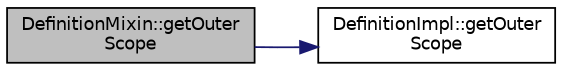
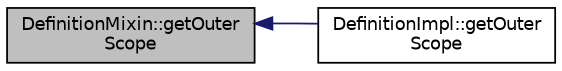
edge "DefinitionMixin::getOuter Scope" -> "DefinitionImpl::getOuter Scope": reversed
